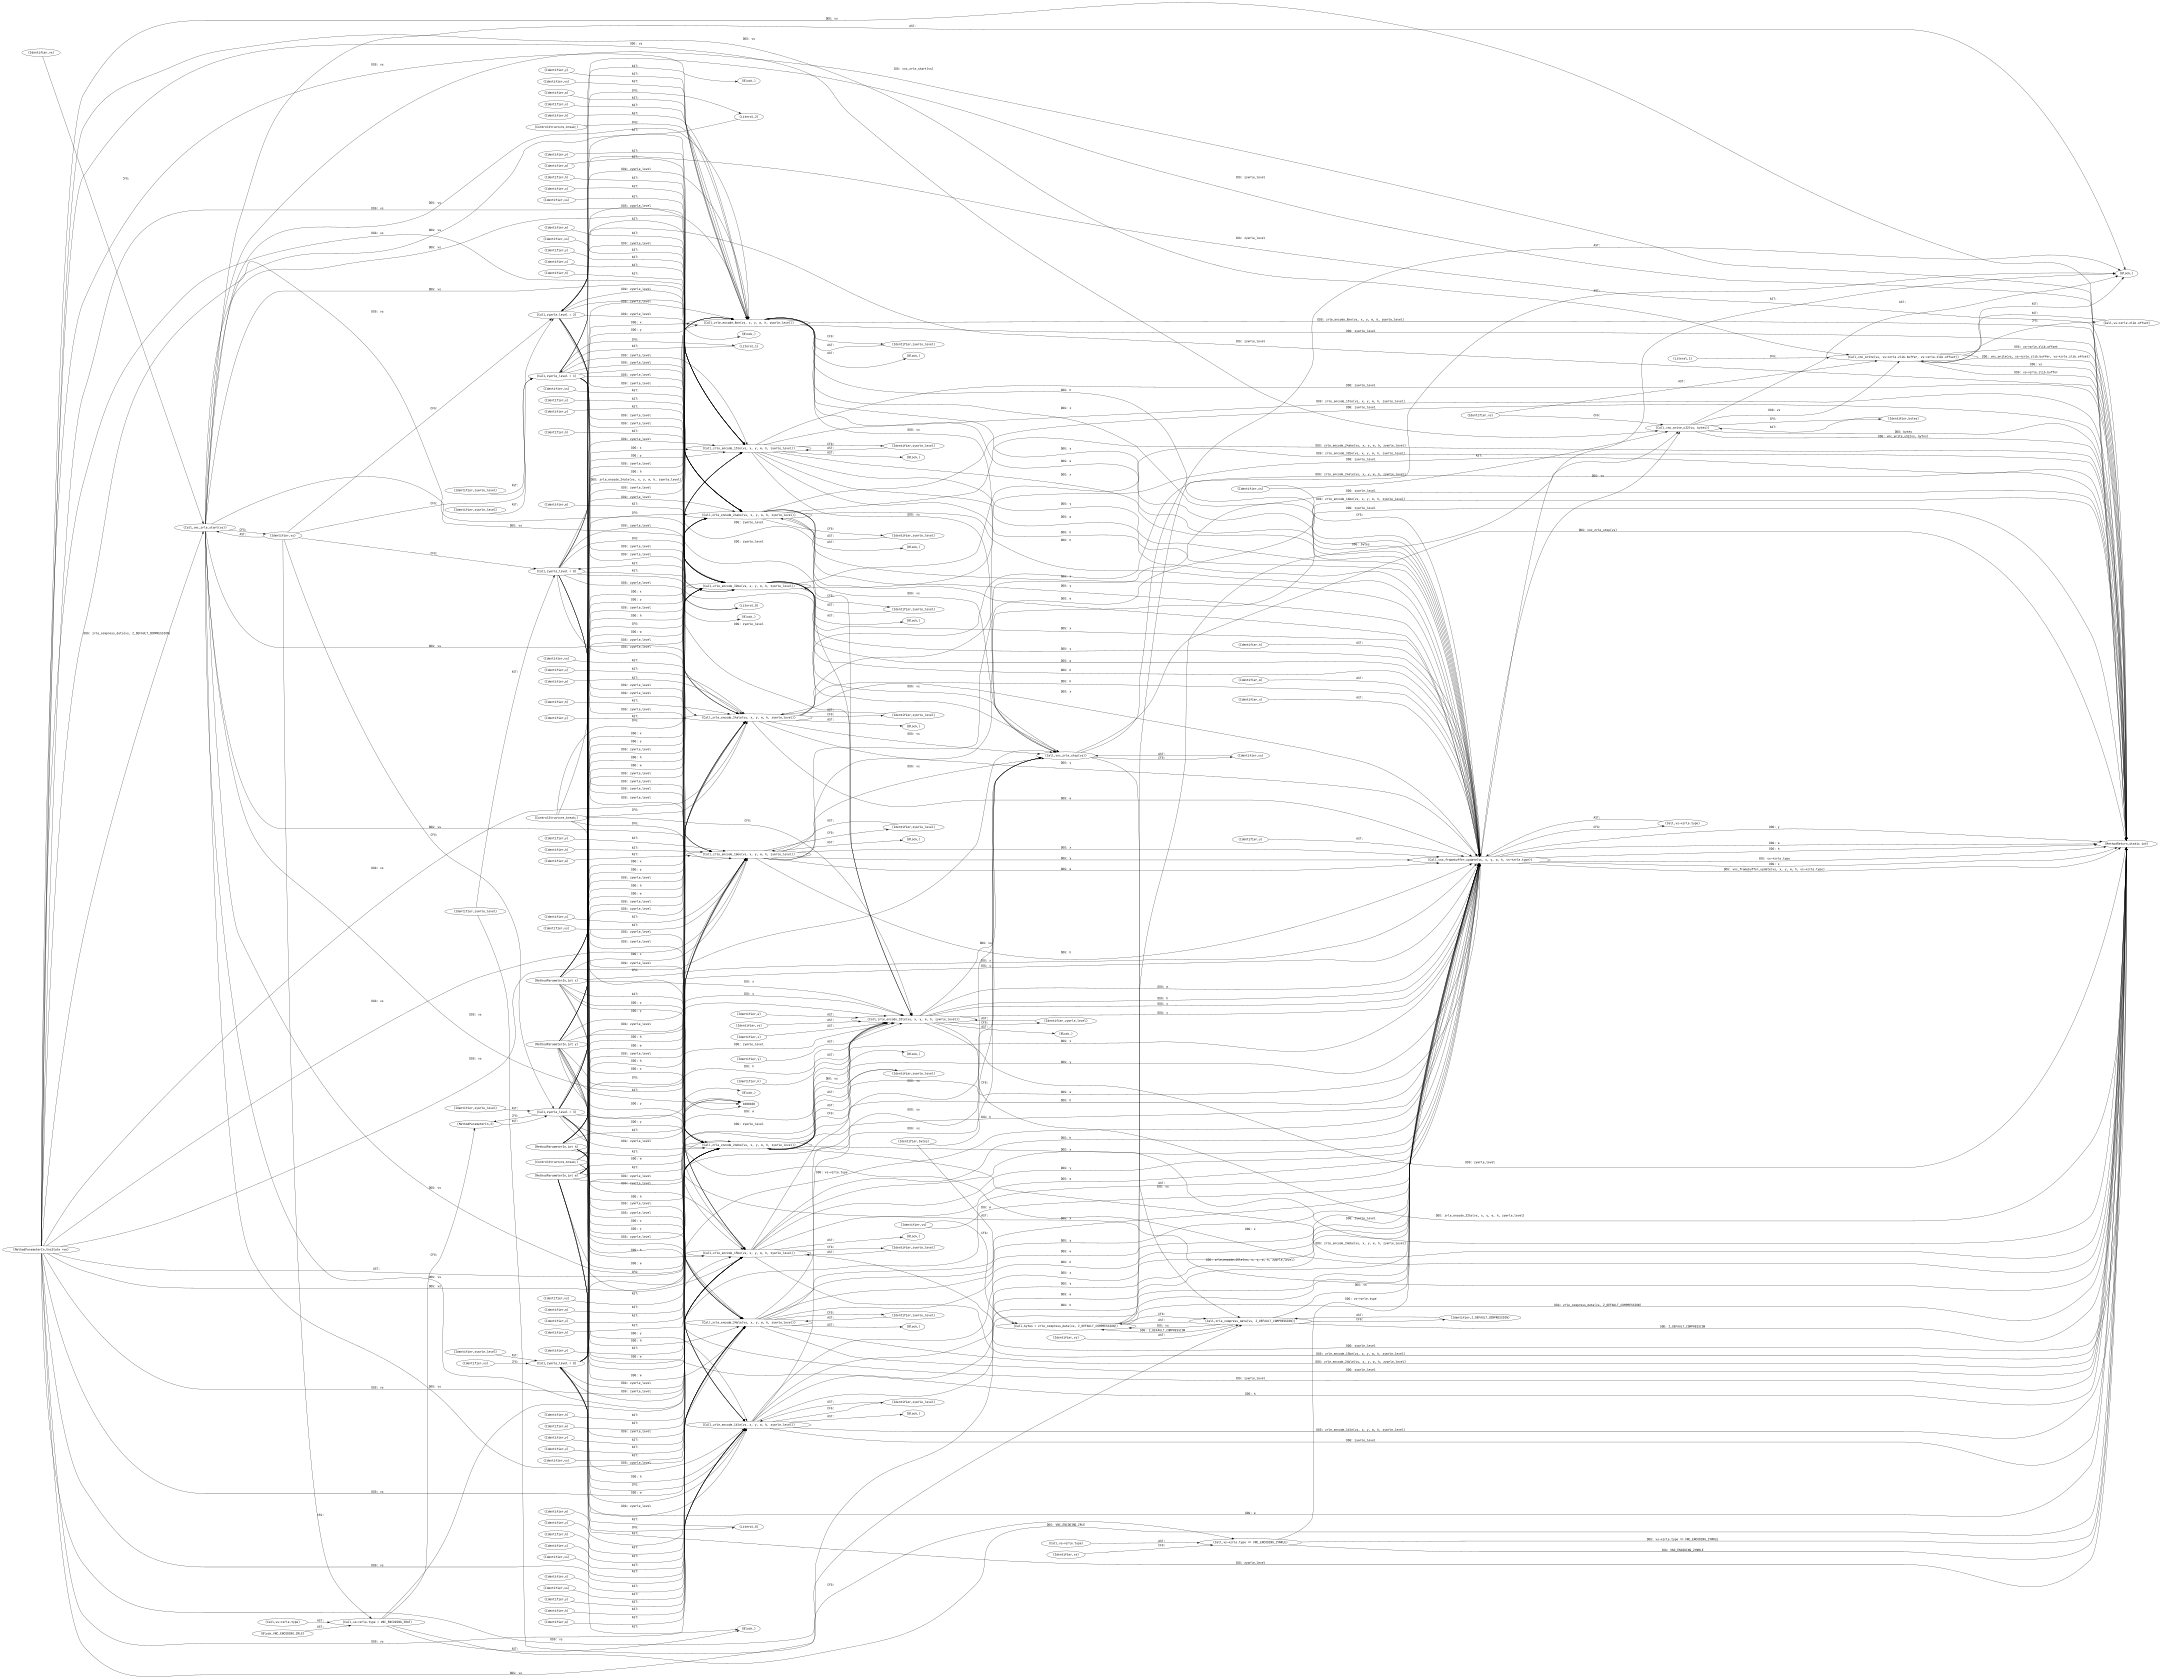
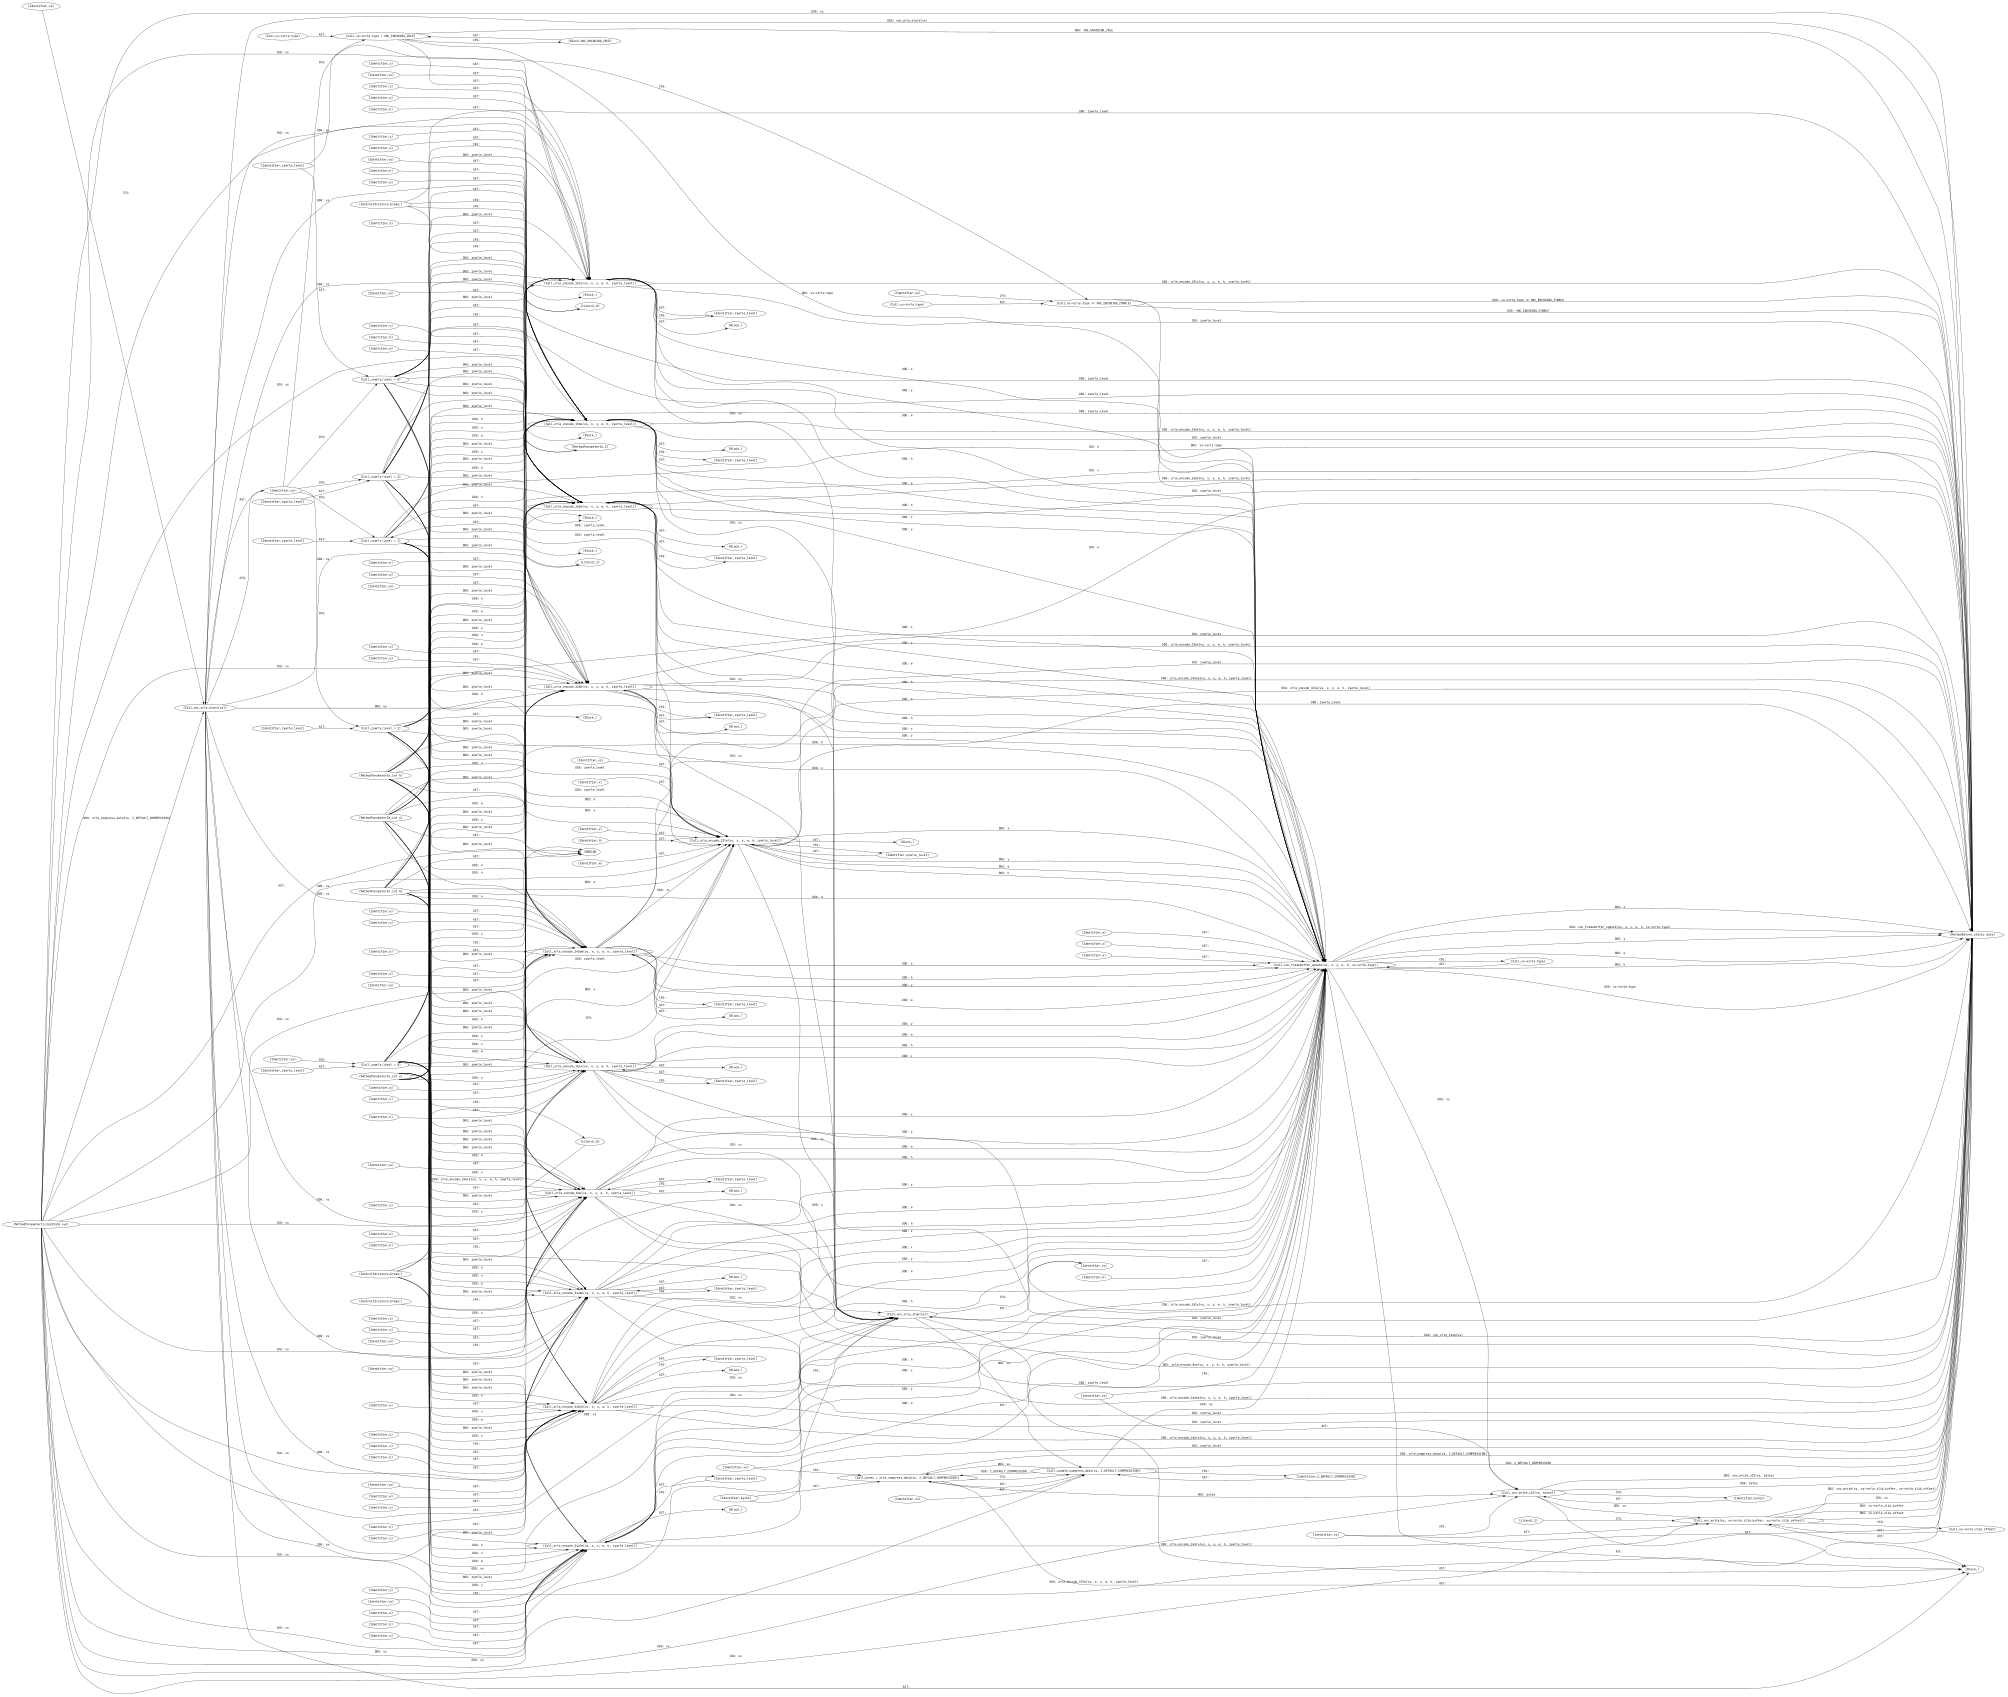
node "(Literal,2)": removed
node "(MethodReturn,static int)": label "(MethodReturn,static int)" -> "(MethodReturn,static data)"
edge "(MethodParameterIn,int x)" -> "(Call,zrle_encode_24ble(vs, x, y, w, h, zywrle_level))": added, label "DDG: x"
node "(Call,zrle_compress_data(vs, Z_DEFAULT_COMPRESSION))": label "(Call,zrle_compress_data(vs, Z_DEFAULT_COMPRESSION))" -> "(Call,update_compress_data(vs, Z_DEFAULT_COMPRESSION))"
edge "(Call,vs->zrle.type = VNC_ENCODING_ZRLE)" -> "(MethodParameterIn,3)": now "(Call,vs->zrle.type = VNC_ENCODING_ZRLE)" -> "(Block,VNC_ENCODING_ZRLE)"
